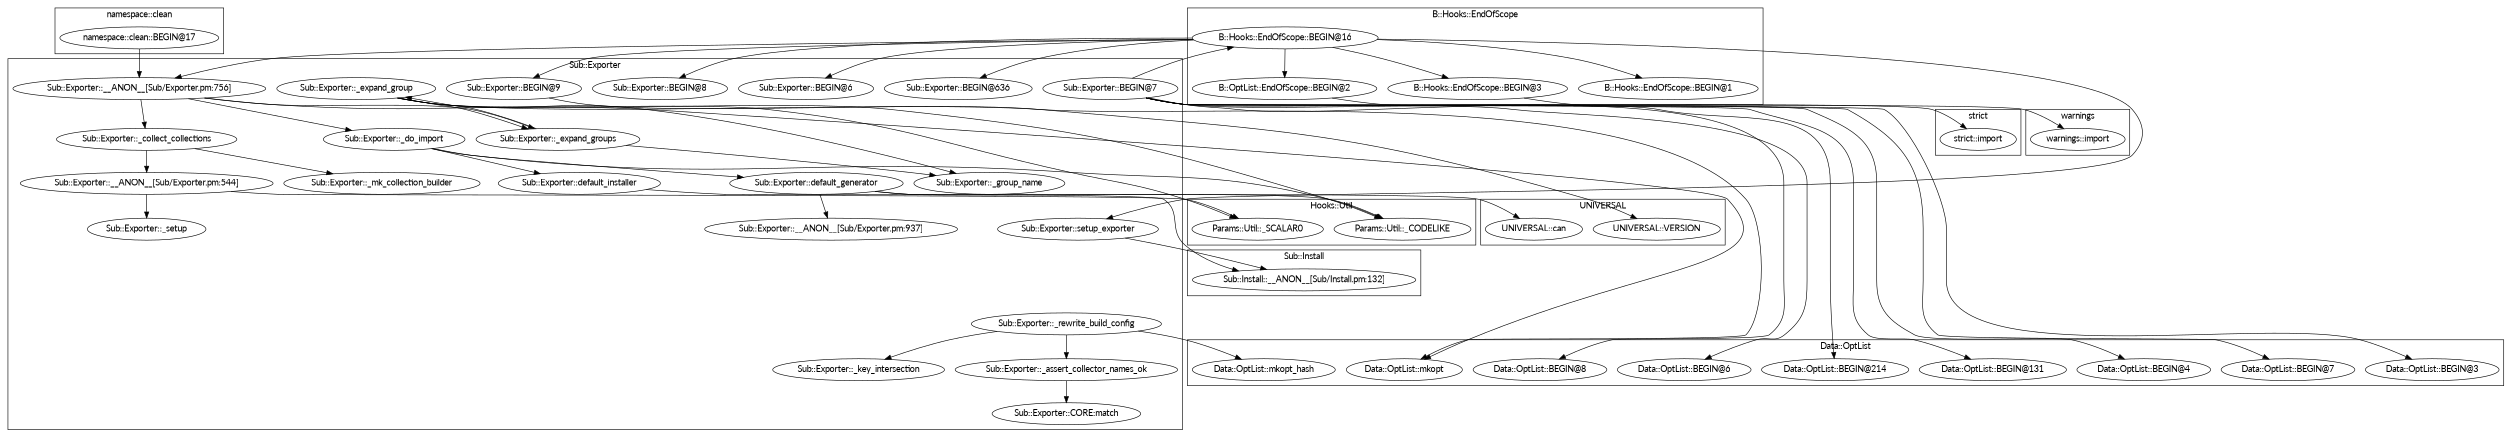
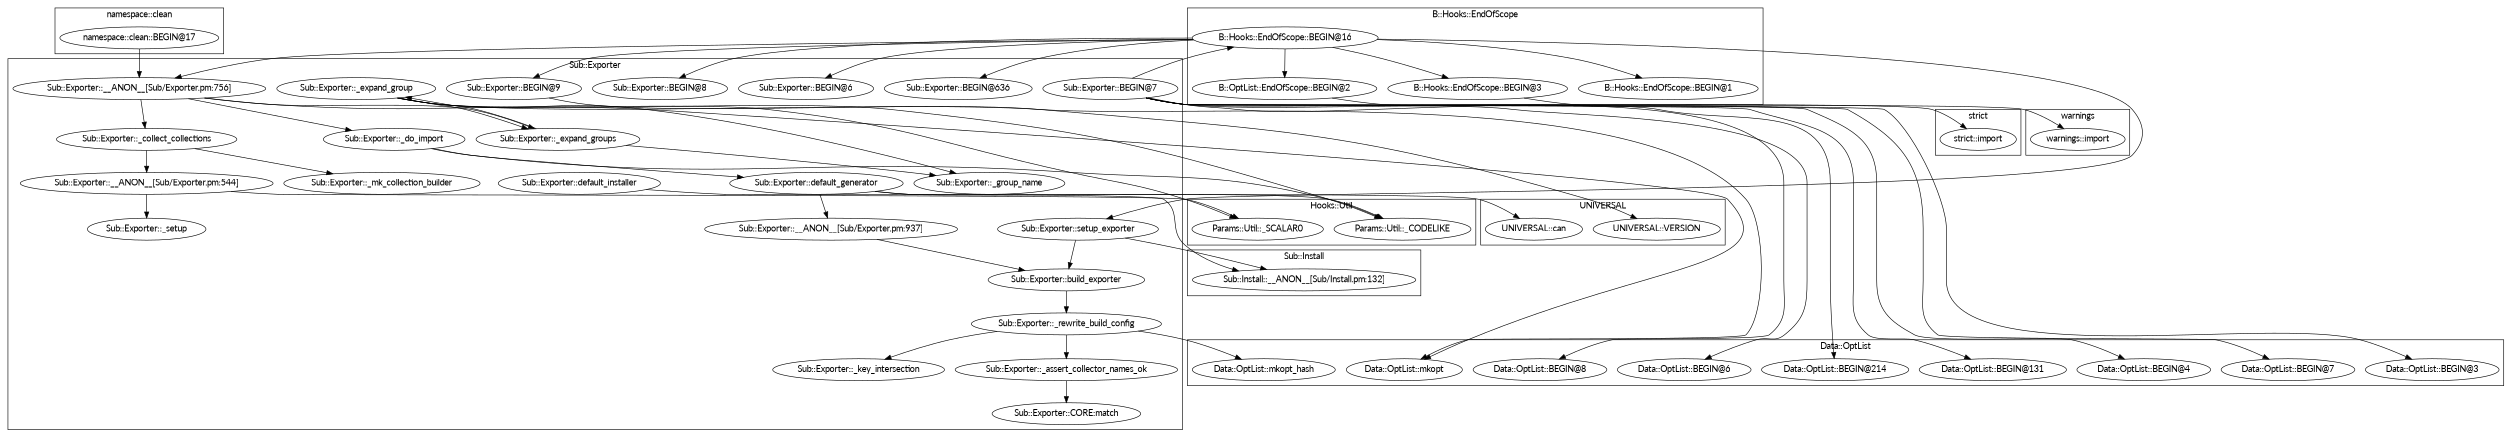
edge "Sub::Exporter::_do_import" -> "Sub::Exporter::default_installer": removed
node "Sub::Exporter::build_exporter": added
